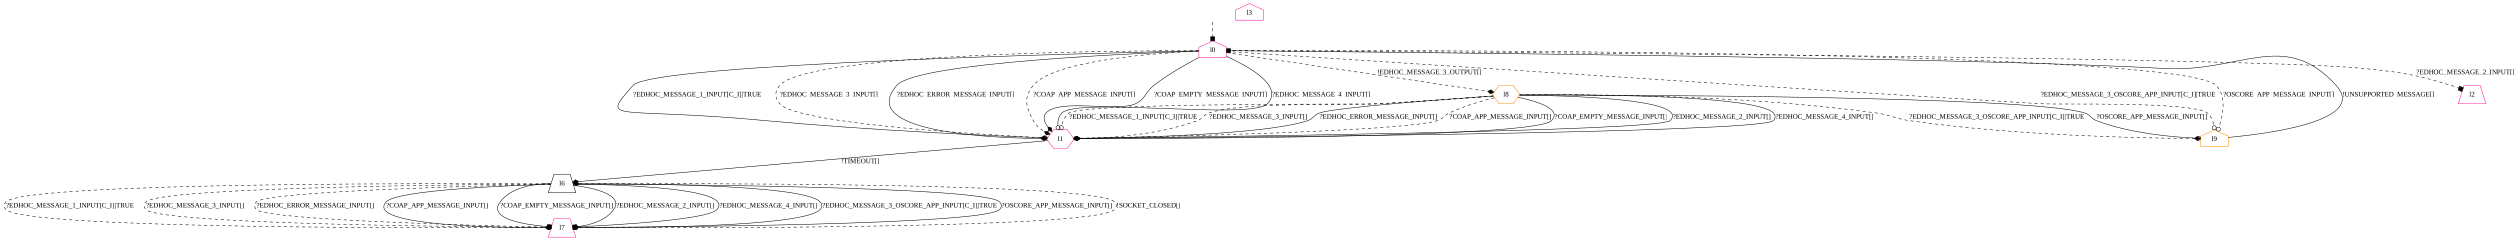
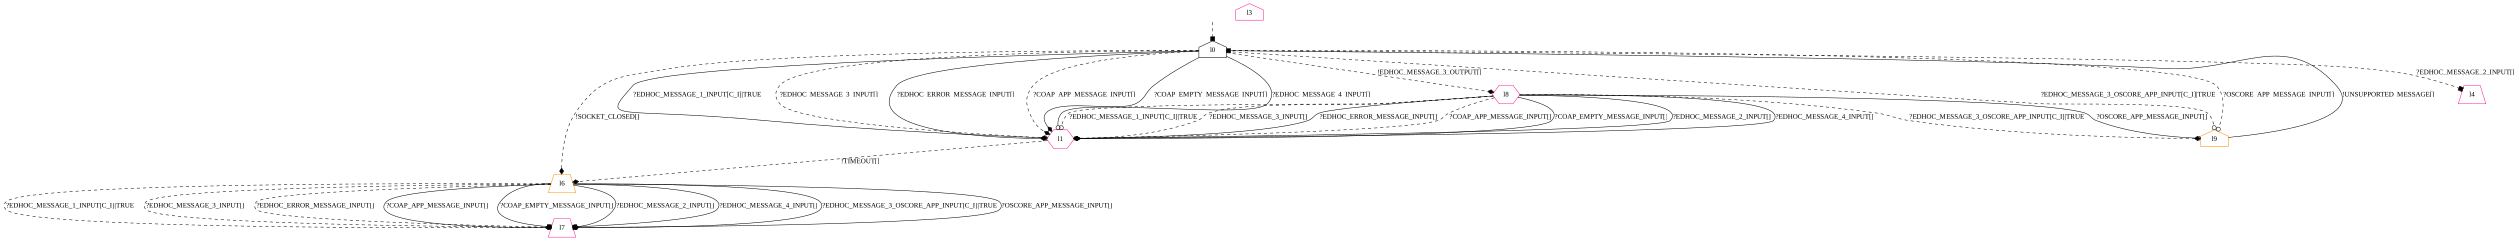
node "l0": color deeppink -> black
node "l8": color darkorange -> deeppink
node "l2": label "l2" -> "l4"
edge "l1" -> "l6": style solid -> dashed
node "l6": color black -> darkorange
edge "l7" -> "l6": now "l0" -> "l6"
